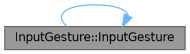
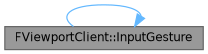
node "InputGesture::InputGesture": label "InputGesture::InputGesture" -> "FViewportClient::InputGesture"
